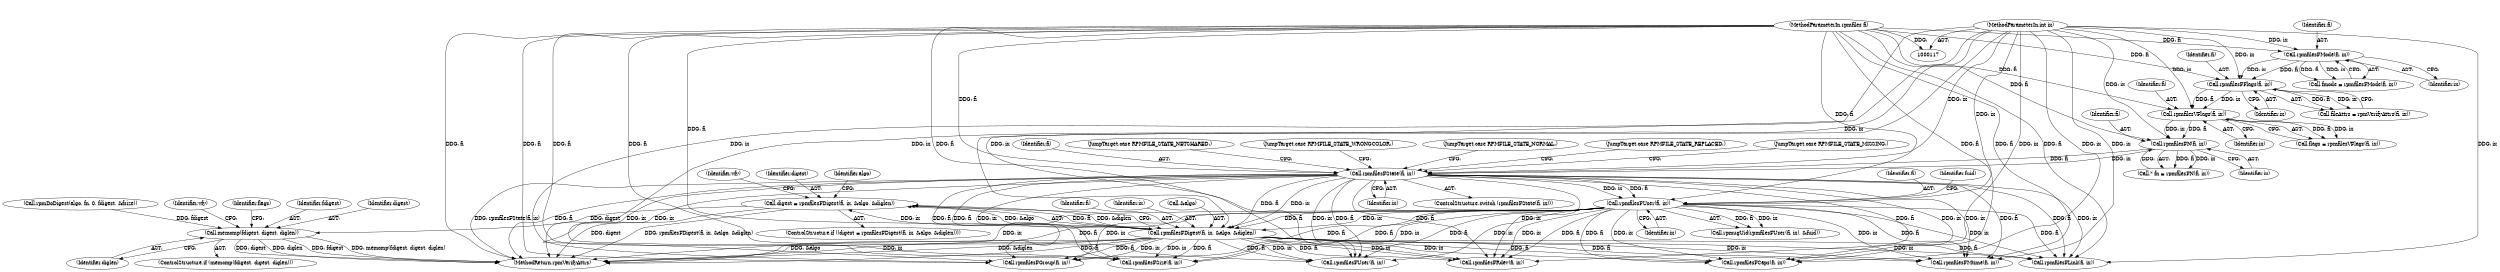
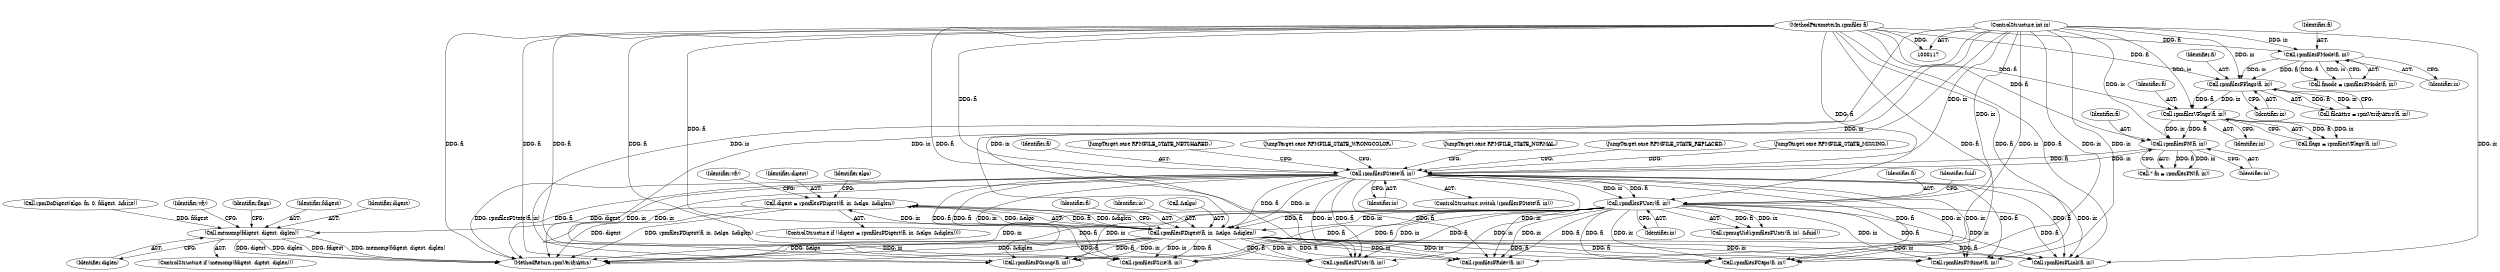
node "(MethodParameterIn,int ix)": label "(MethodParameterIn,int ix)" -> "(ControlStructure,int ix)"
edge "(JumpTarget,case RPMFILE_STATE_MISSING:)" -> "(Call,rpmfilesFState(fi, ix))": label "CFG: " -> "DDG: "
edge "(Call,* fn = rpmfilesFN(fi, ix))" -> "(Call,rpmfilesFN(fi, ix))": label "DDG: " -> "CFG: "
